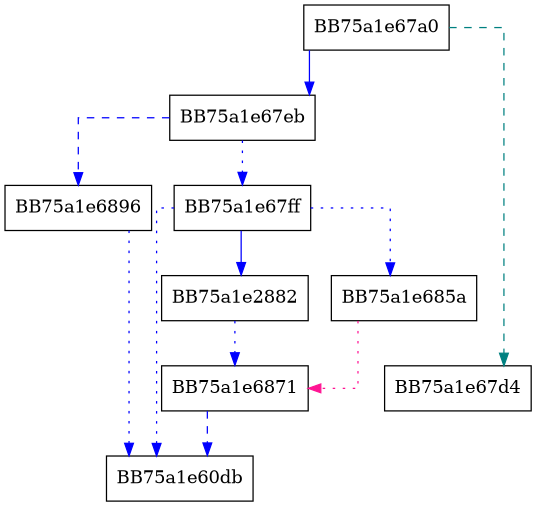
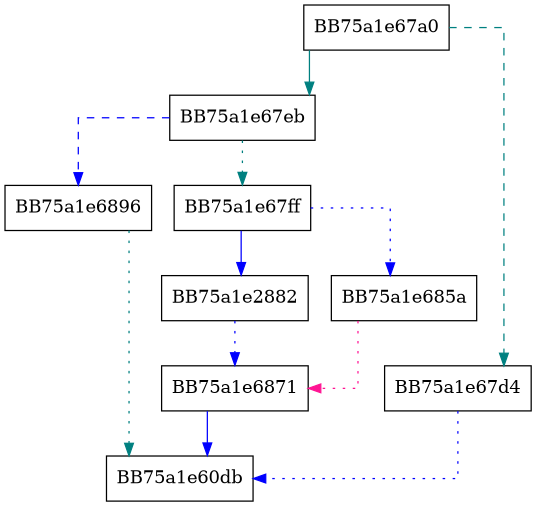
edge "BB75a1e67a0" -> "BB75a1e67eb": color blue -> teal
edge "BB75a1e67eb" -> "BB75a1e67ff": color blue -> teal
edge "BB75a1e67ff" -> "BB75a1e60db": now "BB75a1e67d4" -> "BB75a1e60db"
edge "BB75a1e6896" -> "BB75a1e60db": color blue -> teal
edge "BB75a1e6871" -> "BB75a1e60db": style dashed -> solid
